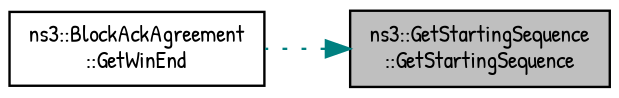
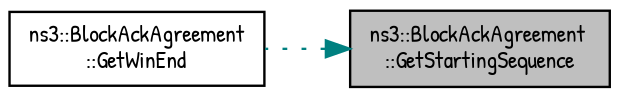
node "ns3::GetStartingSequence ::GetStartingSequence": label "ns3::GetStartingSequence ::GetStartingSequence" -> "ns3::BlockAckAgreement ::GetStartingSequence"
